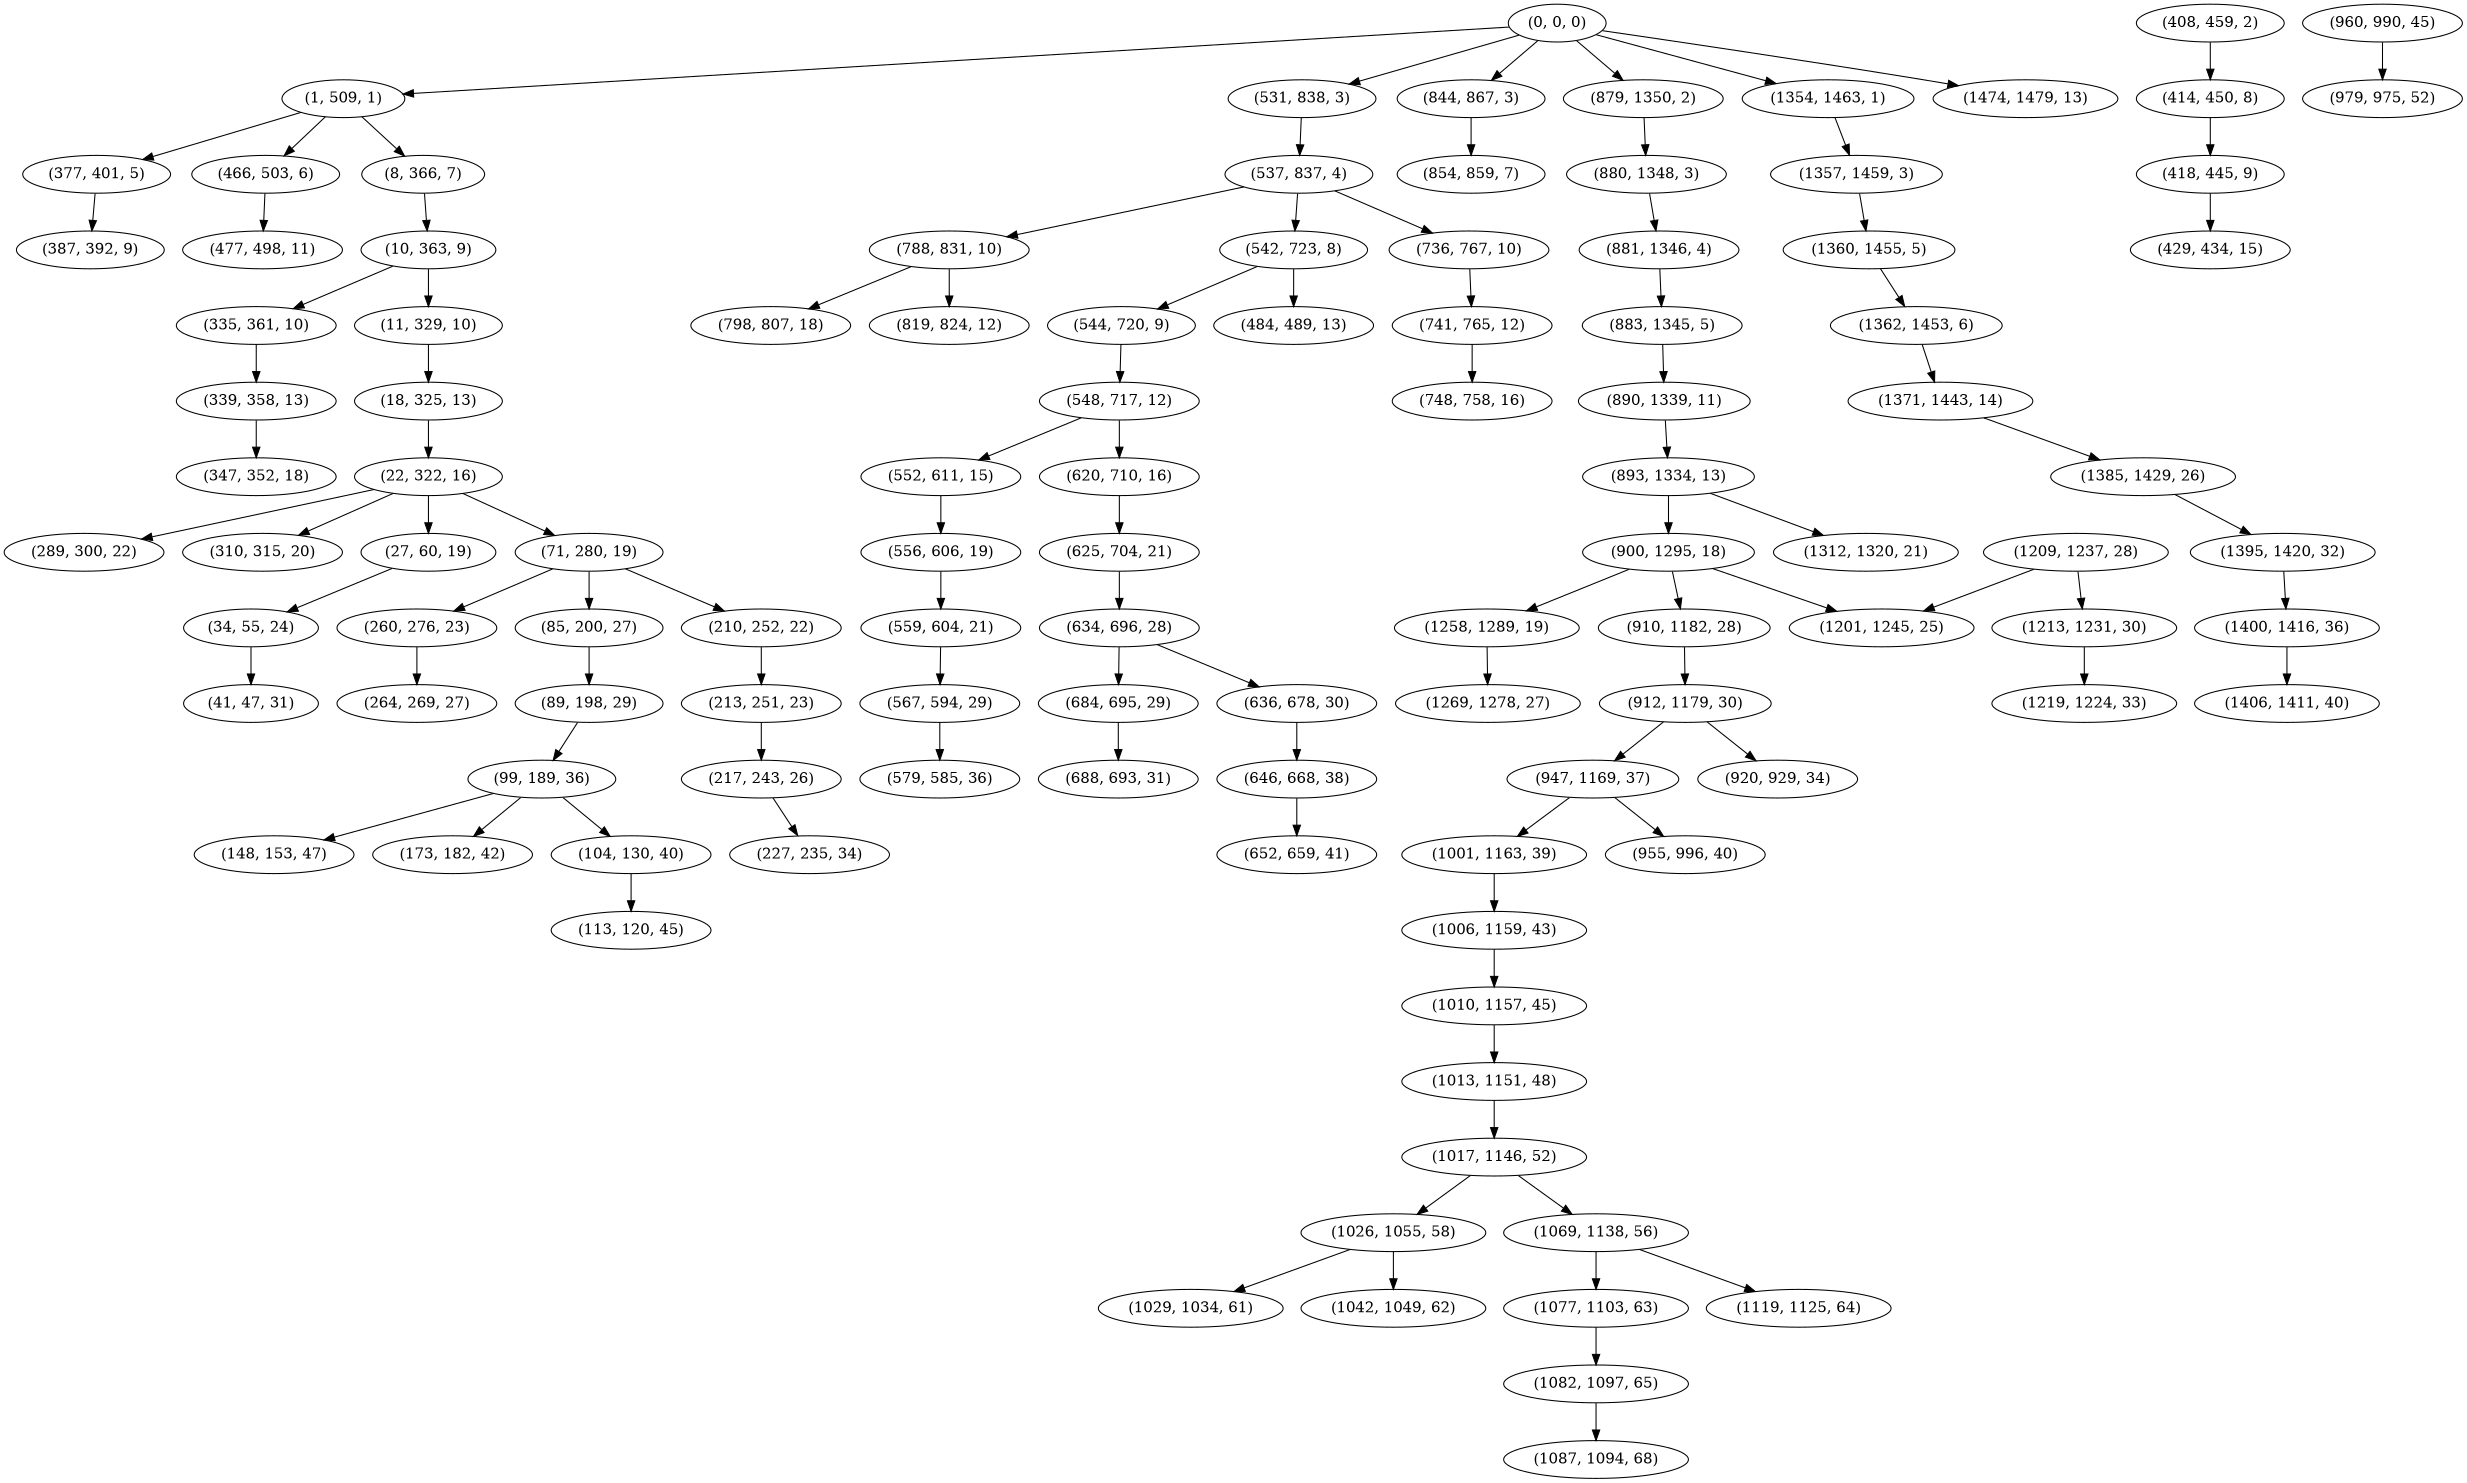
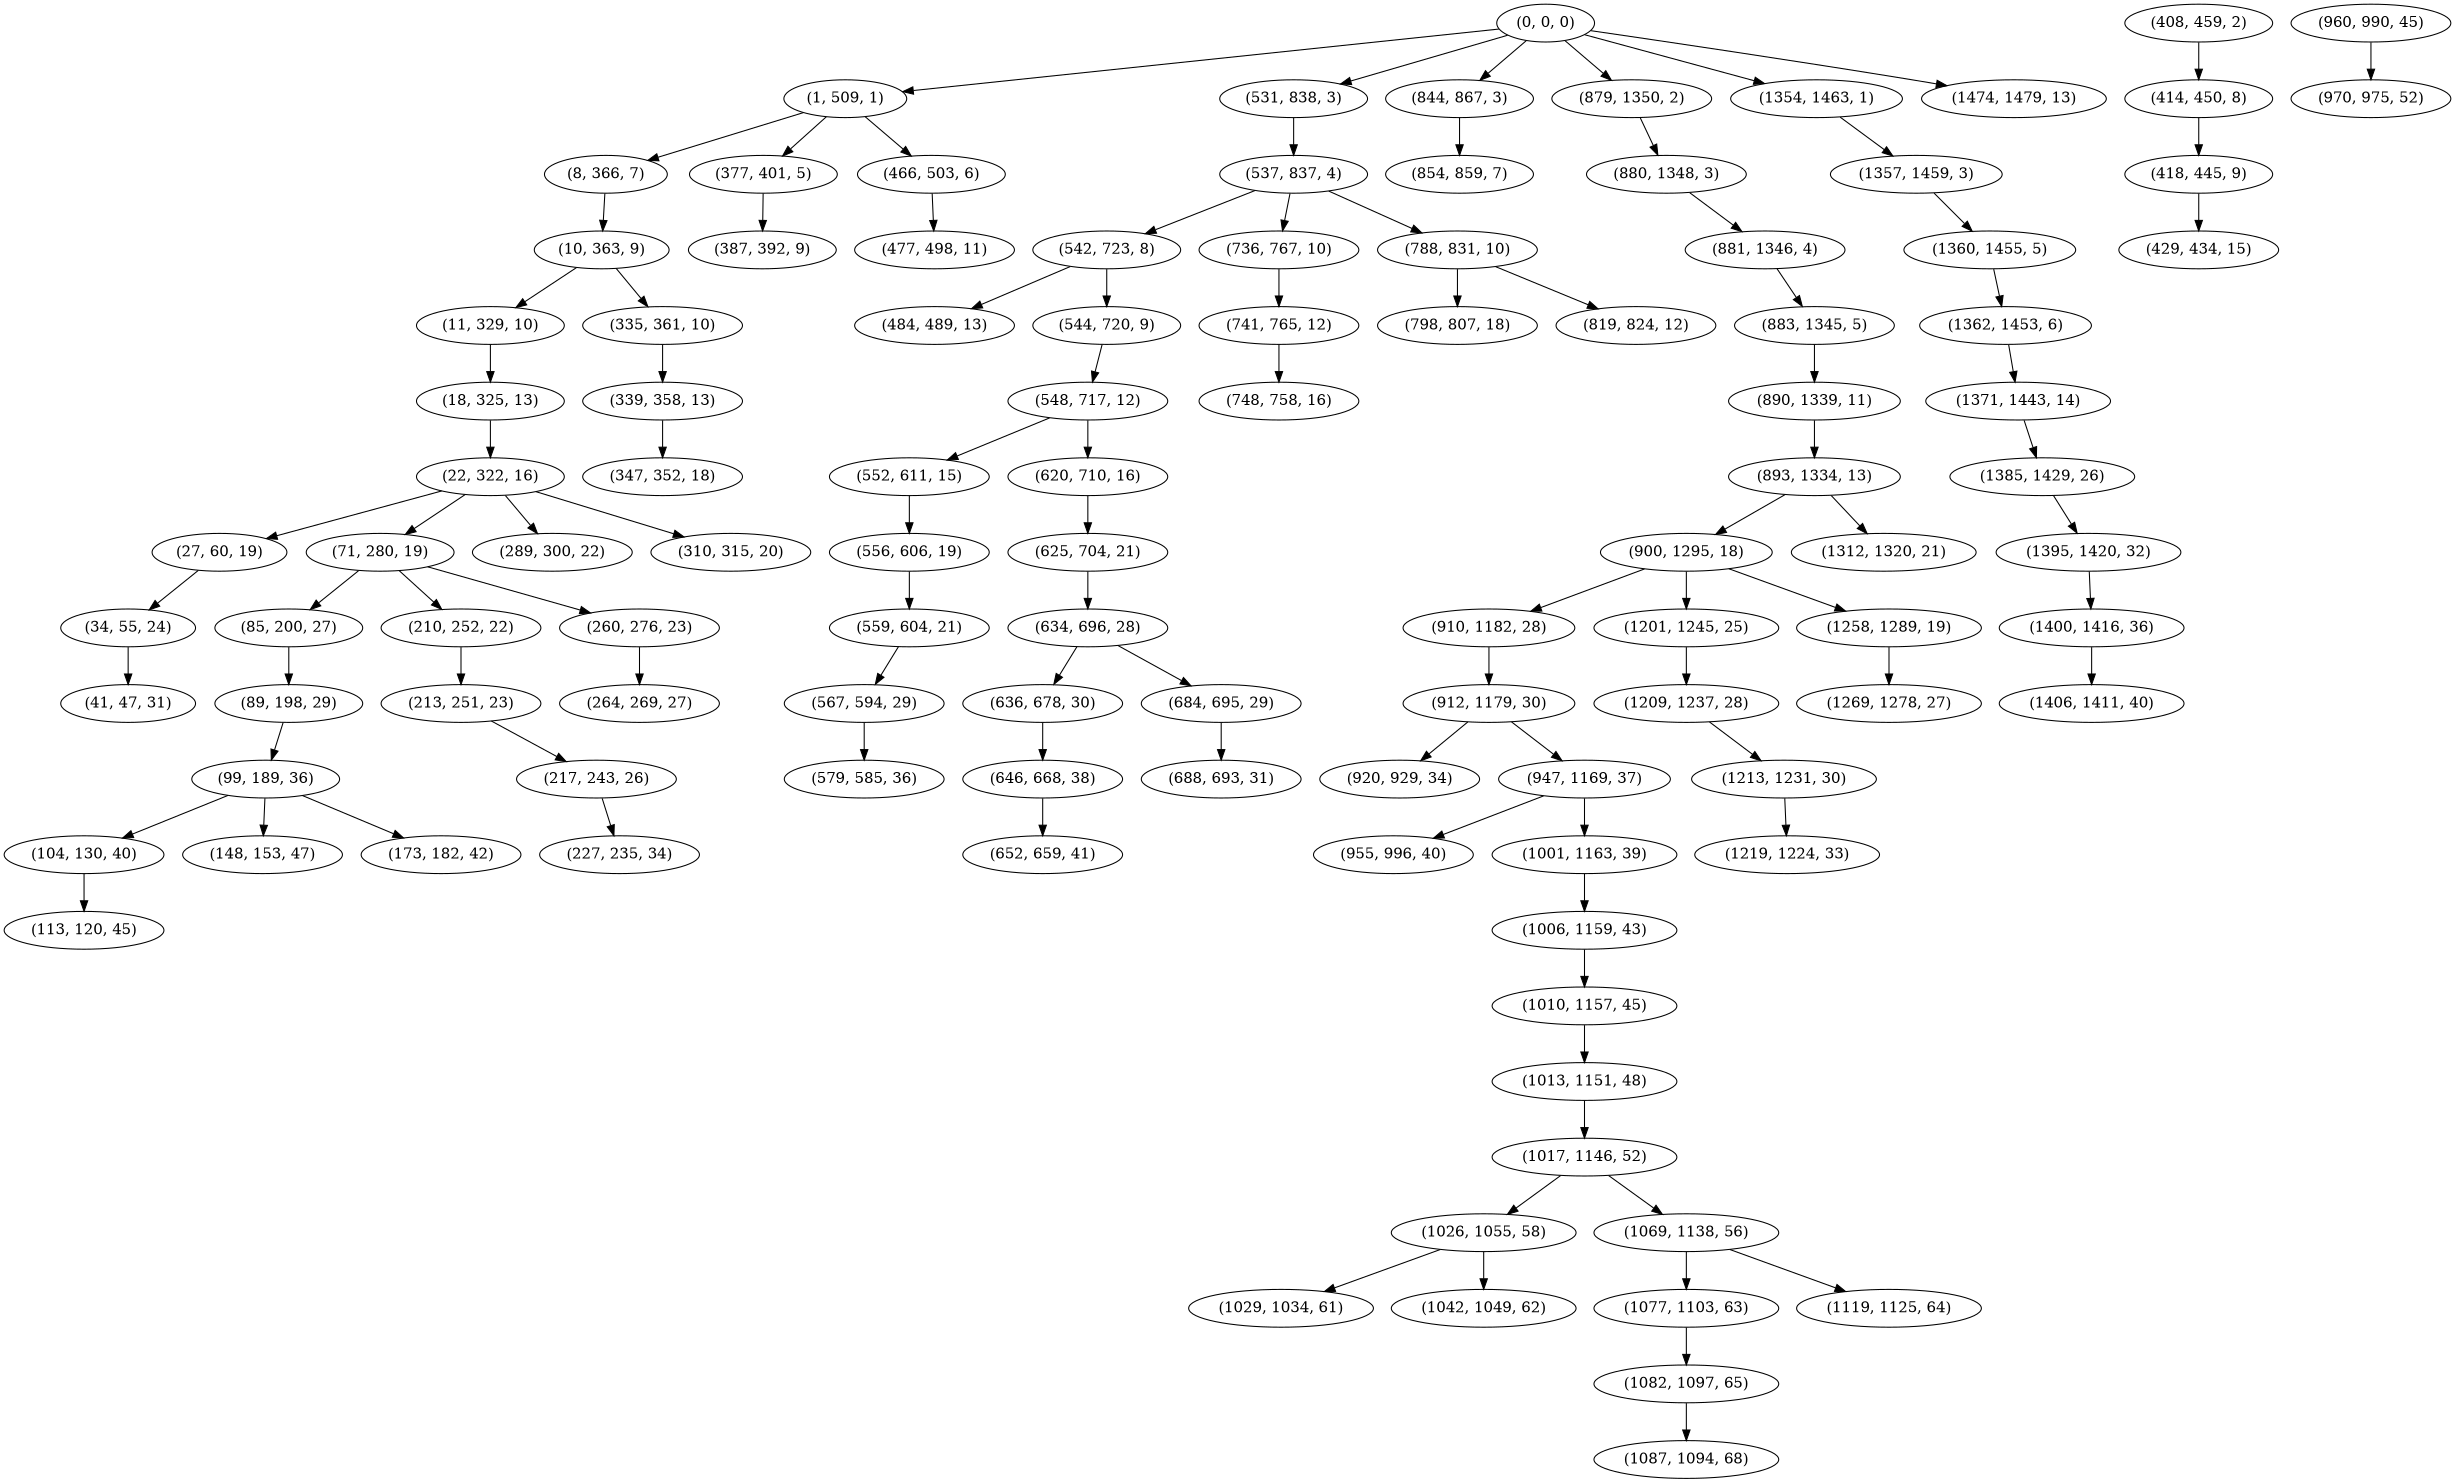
node "(979, 975, 52)": label "(979, 975, 52)" -> "(970, 975, 52)"
edge "(1209, 1237, 28)" -> "(1201, 1245, 25)": reversed
